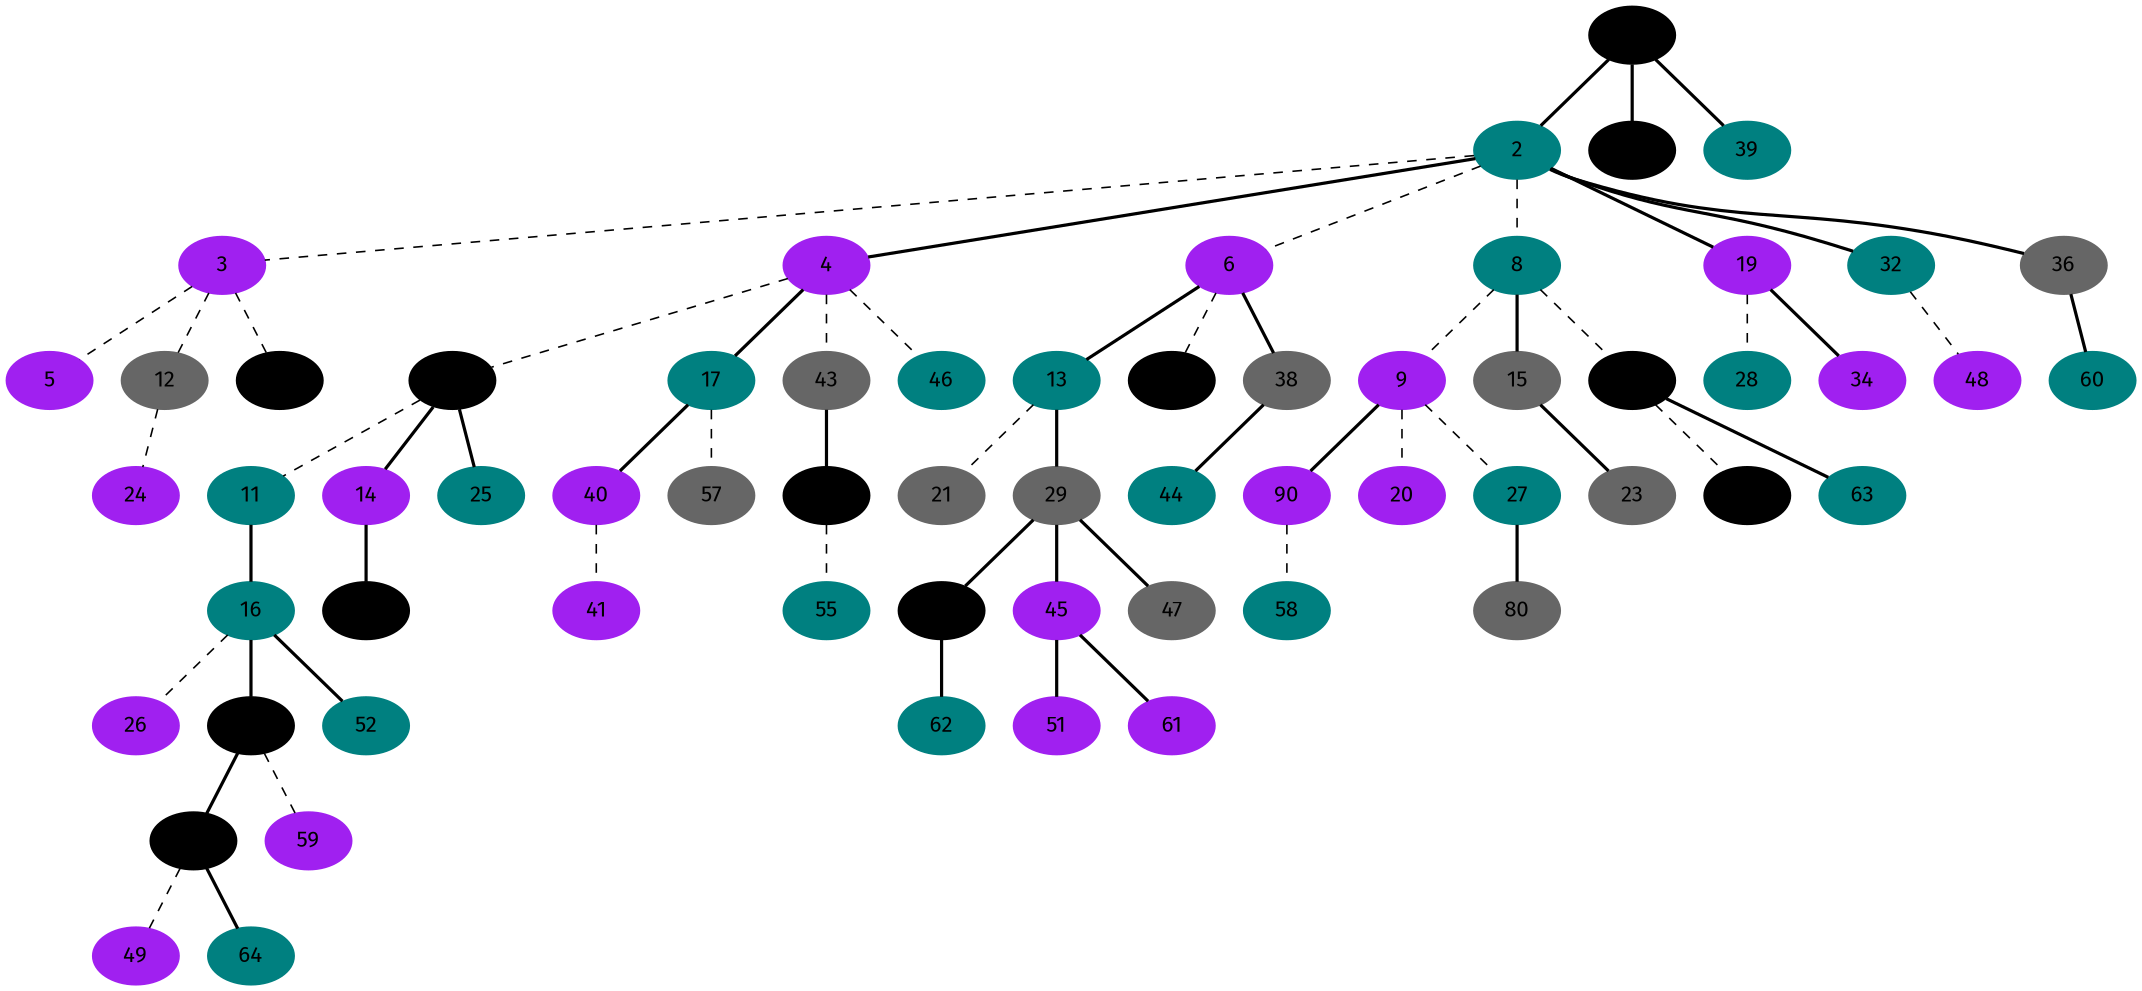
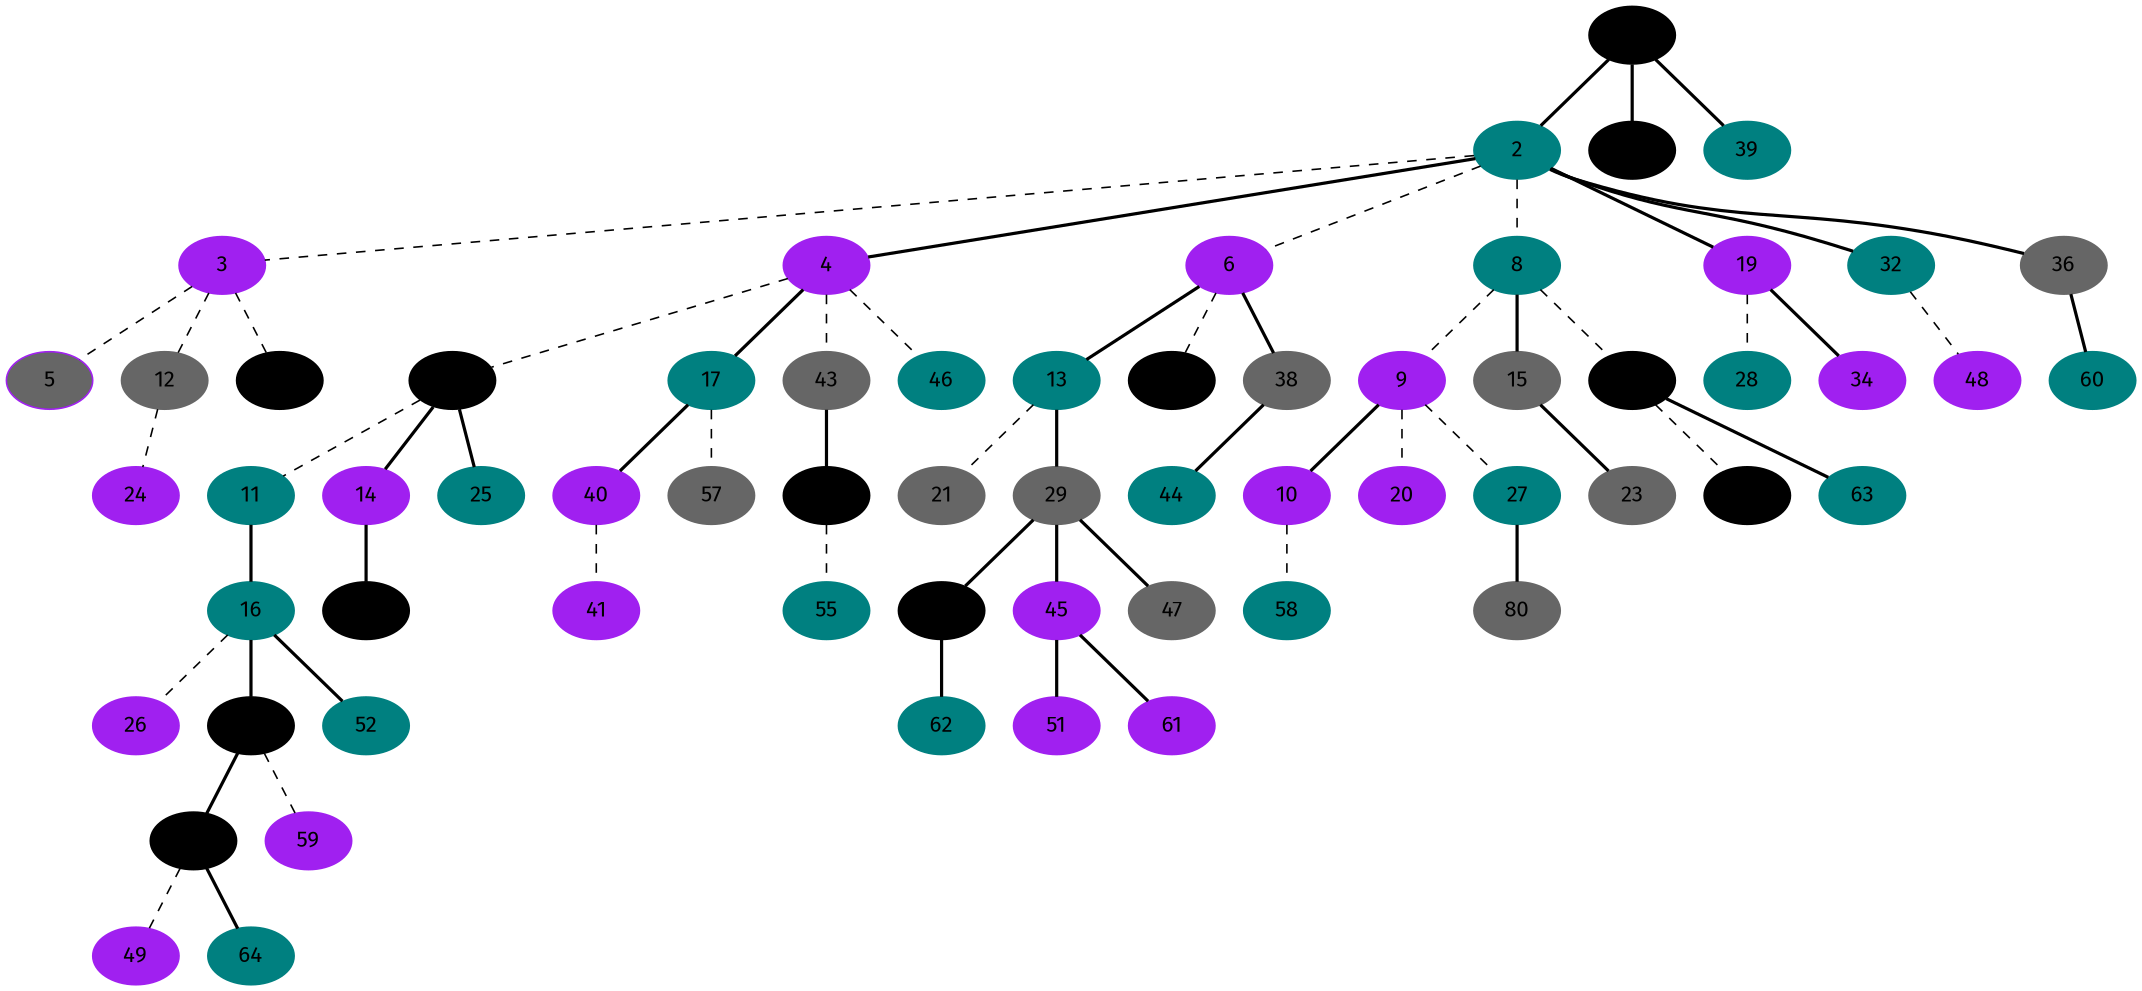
node "5": fillcolor purple -> gray40
node "90": label "90" -> "10"
